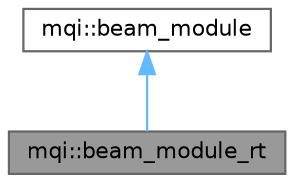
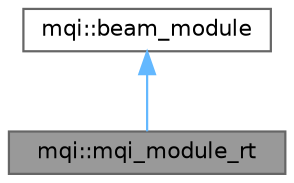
node "mqi::beam_module_rt": label "mqi::beam_module_rt" -> "mqi::mqi_module_rt"
